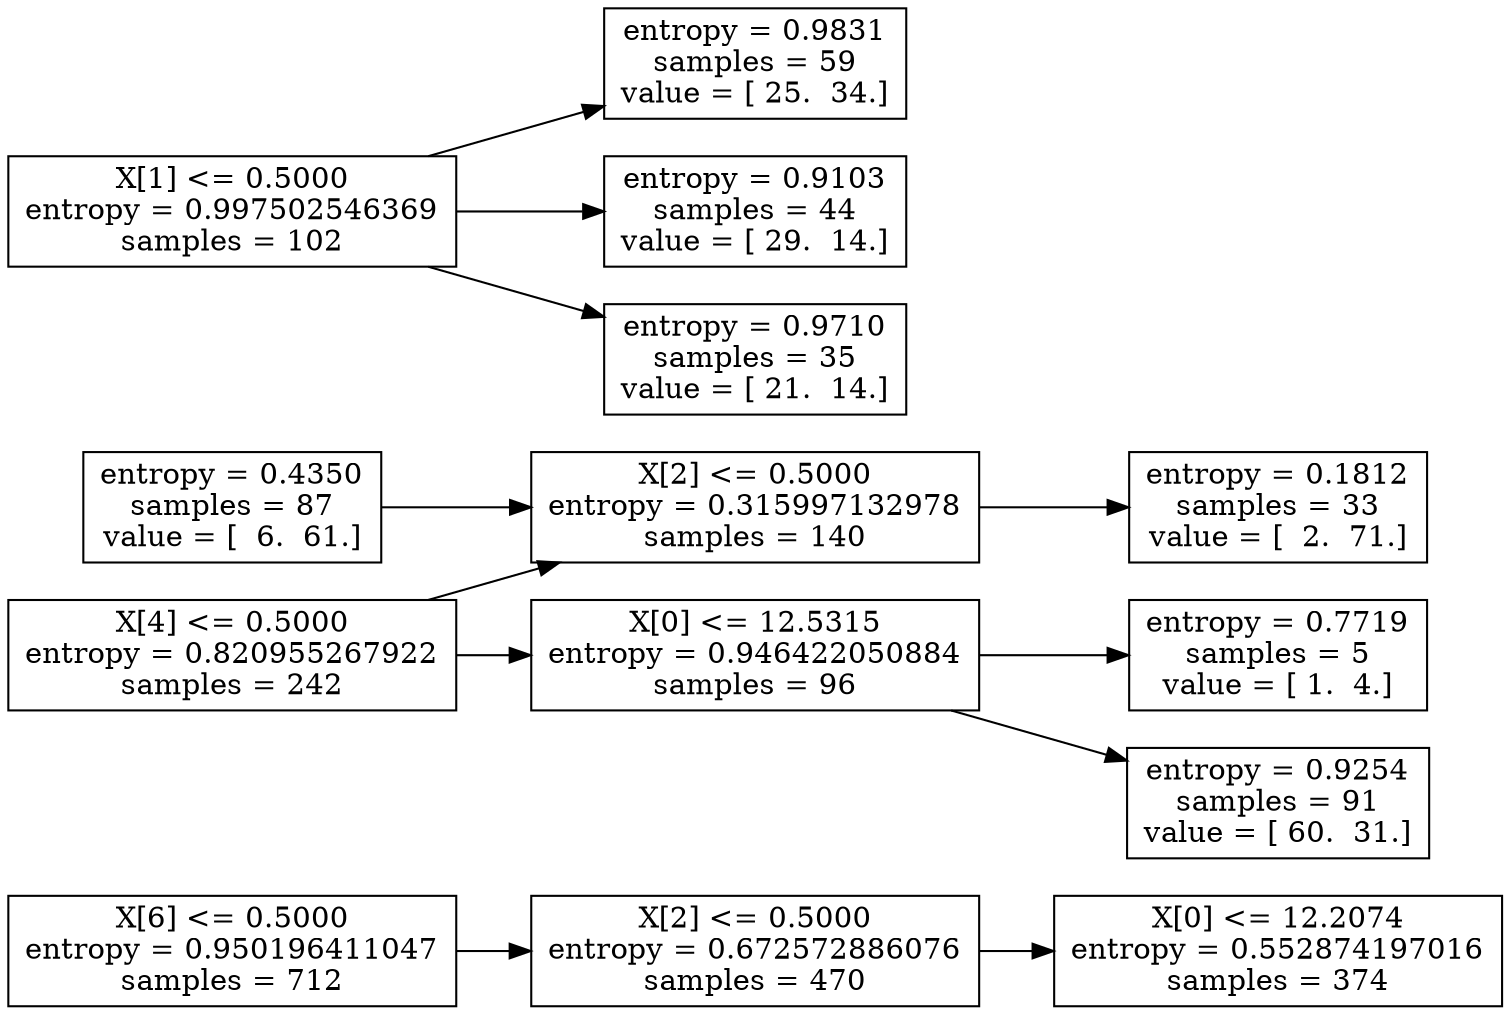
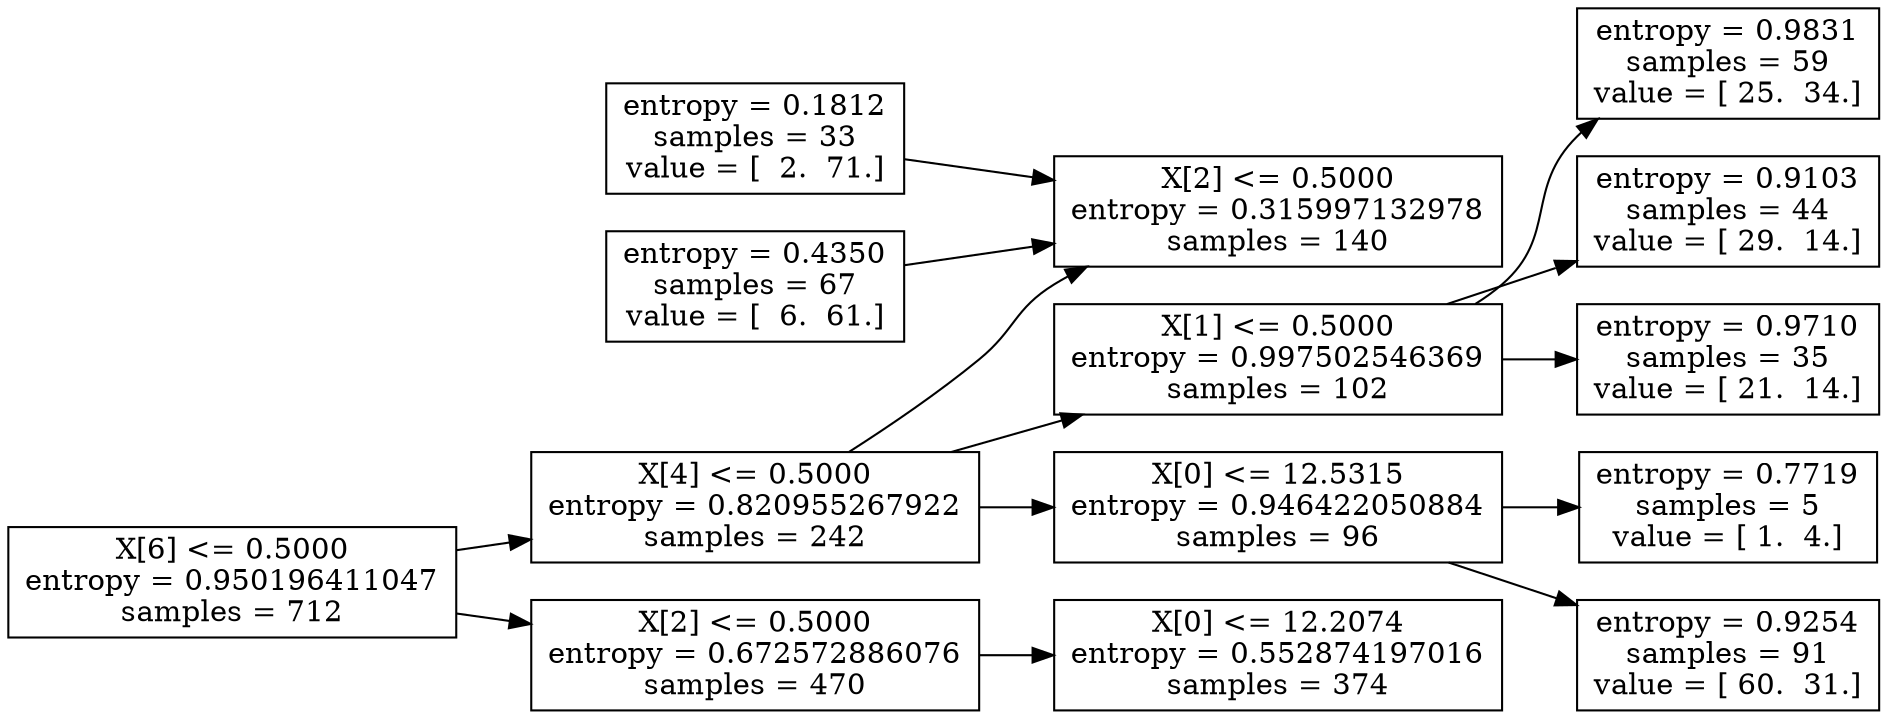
edge "X[4] <= 0.5000 entropy = 0.820955267922 samples = 242" -> "X[1] <= 0.5000 entropy = 0.997502546369 samples = 102": added
node "entropy = 0.4350 samples = 87 value = [  6.  61.]": label "entropy = 0.4350 samples = 87 value = [  6.  61.]" -> "entropy = 0.4350 samples = 67 value = [  6.  61.]"
edge "X[2] <= 0.5000 entropy = 0.315997132978 samples = 140" -> "entropy = 0.1812 samples = 33 value = [  2.  71.]": reversed
edge "X[6] <= 0.5000 entropy = 0.950196411047 samples = 712" -> "X[4] <= 0.5000 entropy = 0.820955267922 samples = 242": added
